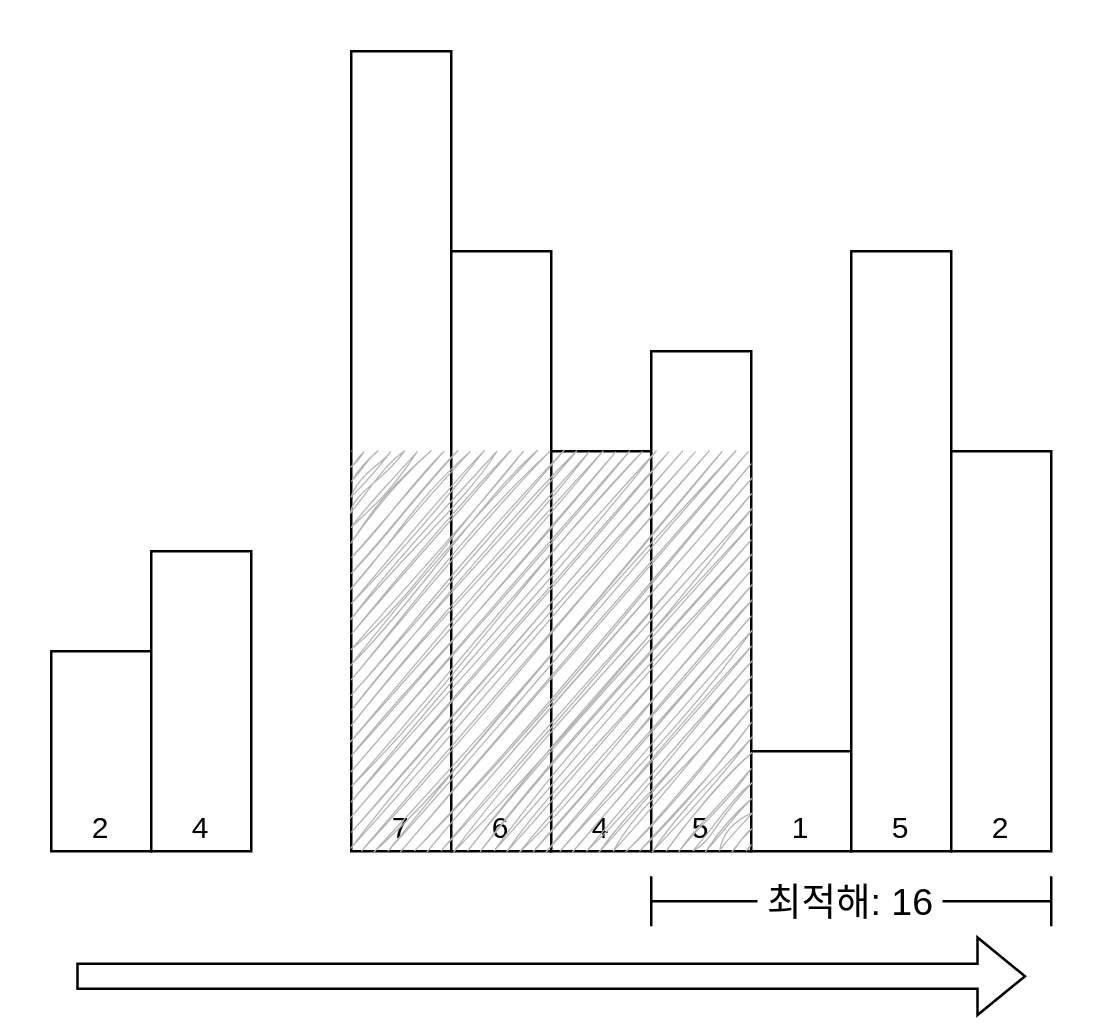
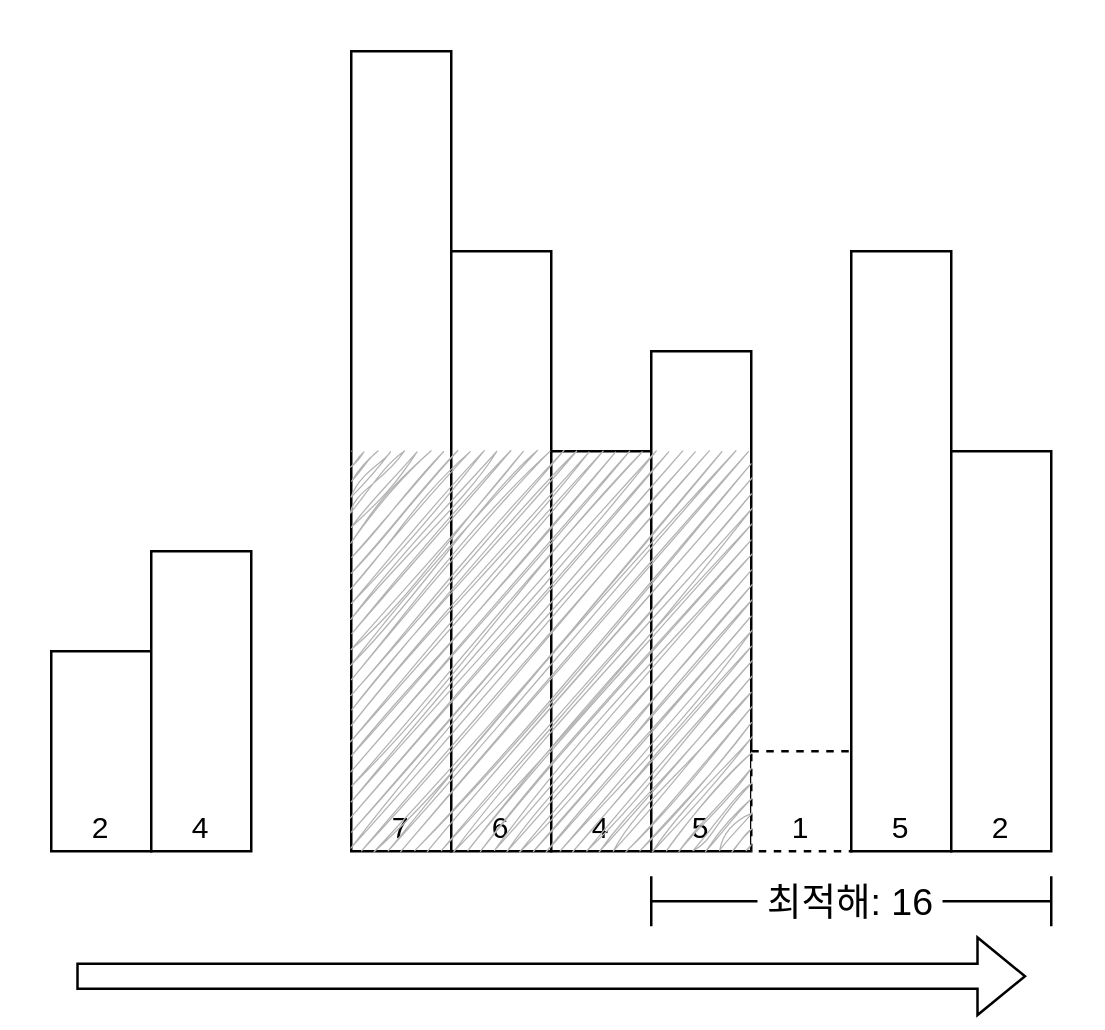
node "1": style solid -> dashed
